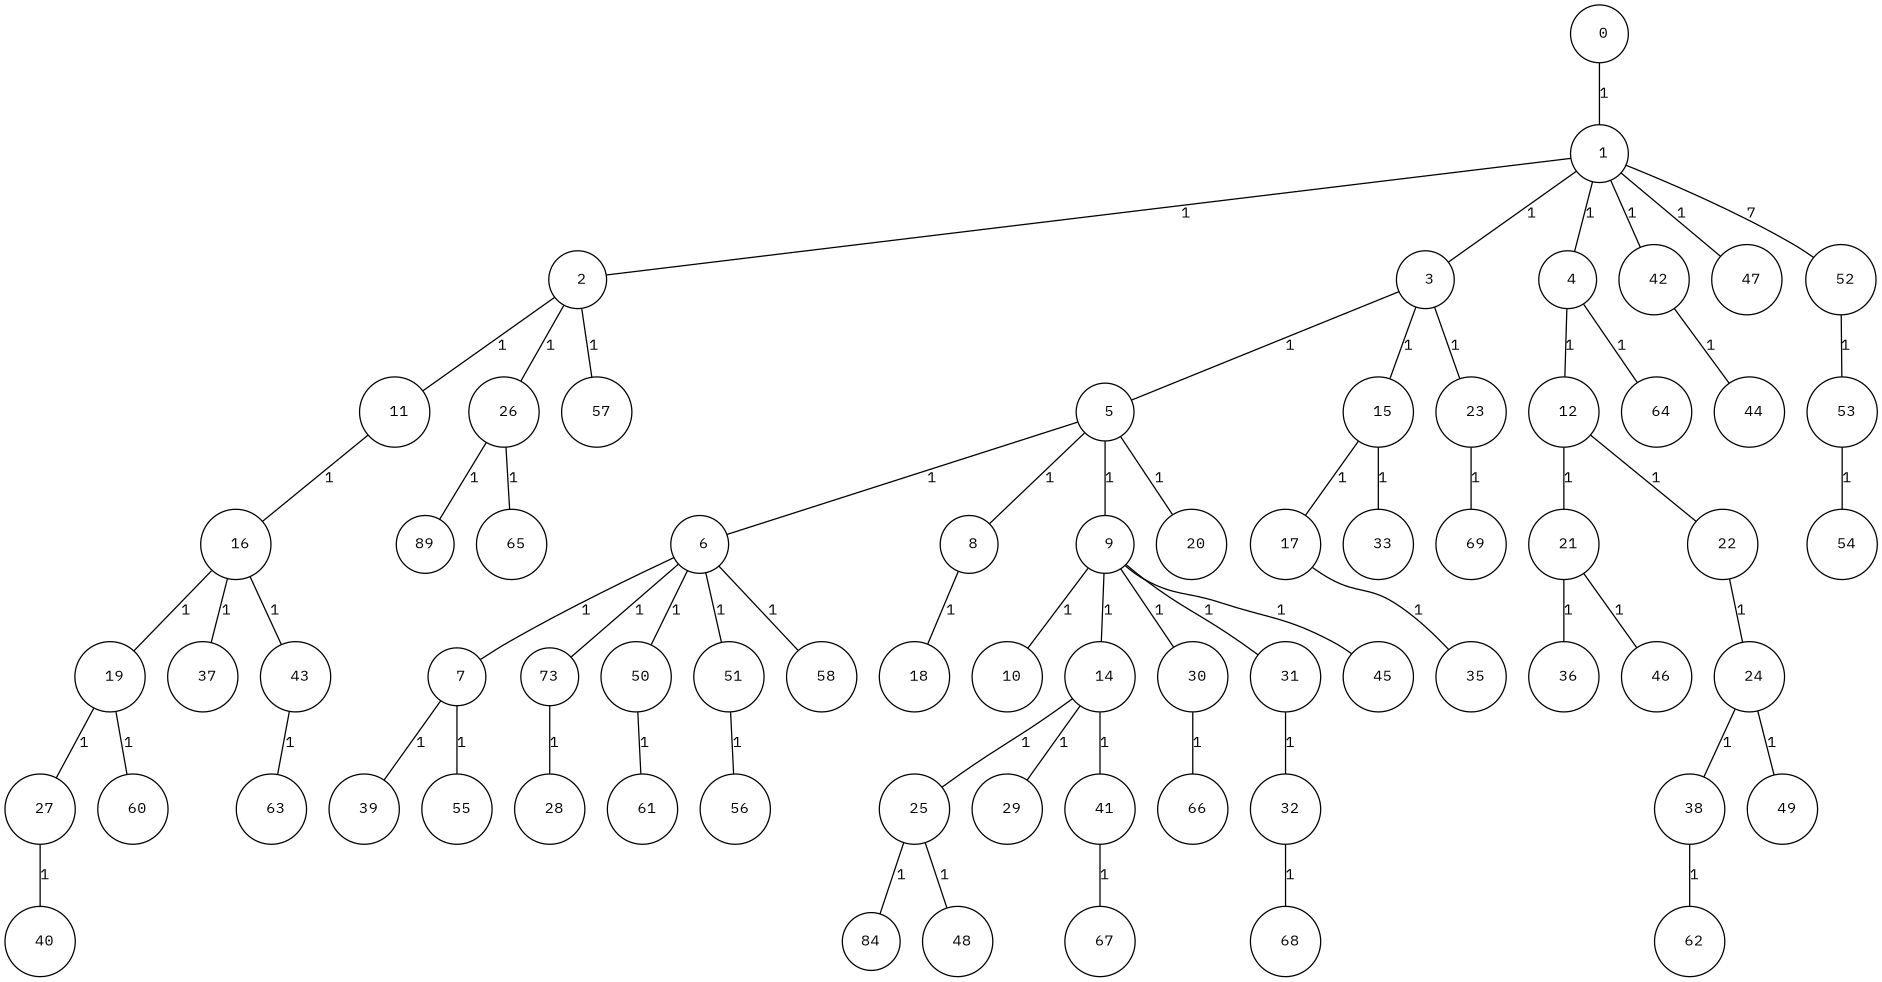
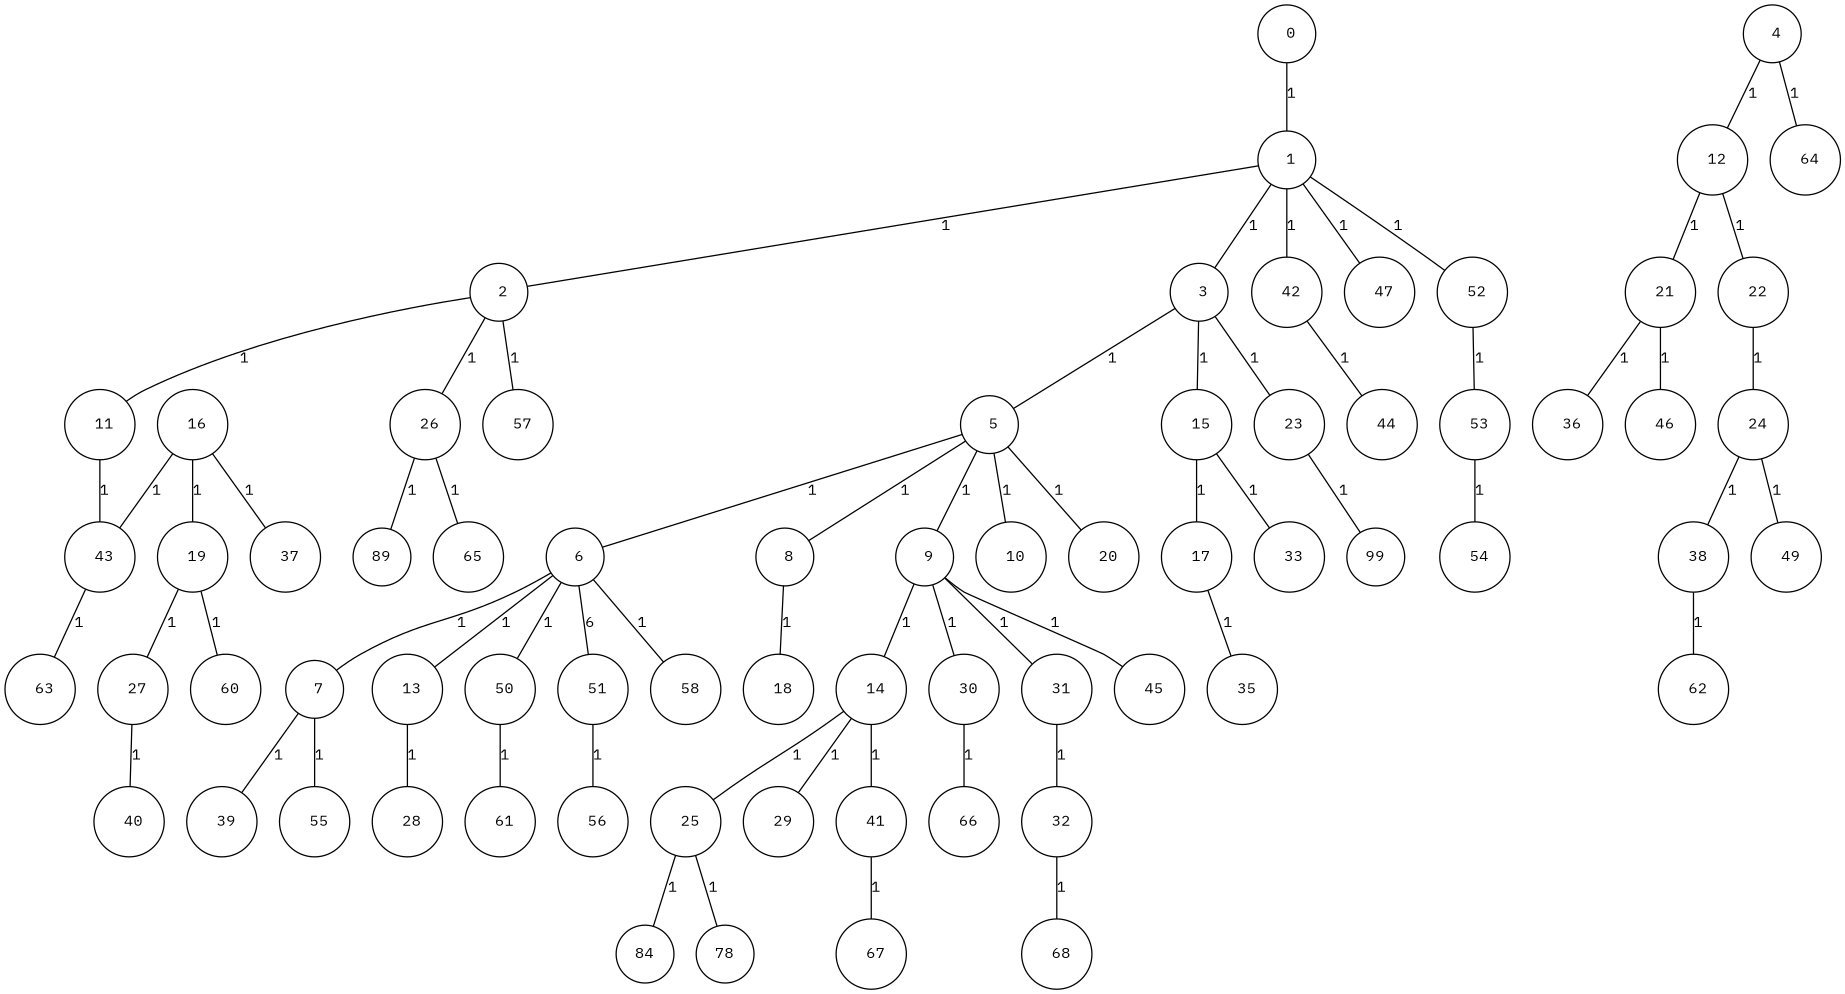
edge "1" -- "52": label "7" -> "1"
edge "1" -- "4": removed, label "1"
edge "11" -- "16": now "11" -- "43"
node "69": label "69" -> "99"
edge "9" -- "10": now "5" -- "10"
edge "6" -- "51": label "1" -> "6"
node "73": label "73" -> "13"
node "48": label "48" -> "78"
